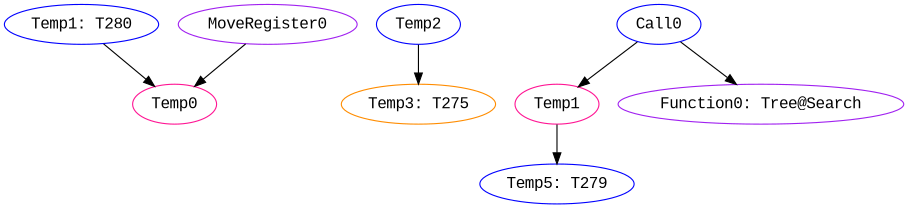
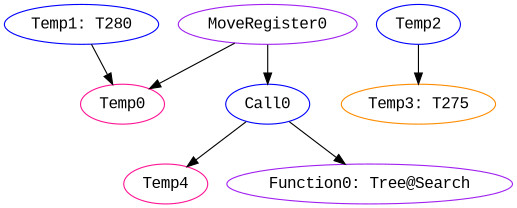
edge "MoveRegister0" -> "Call0": added
node "Temp1": label "Temp1" -> "Temp4"
node "Temp5: T279": removed
